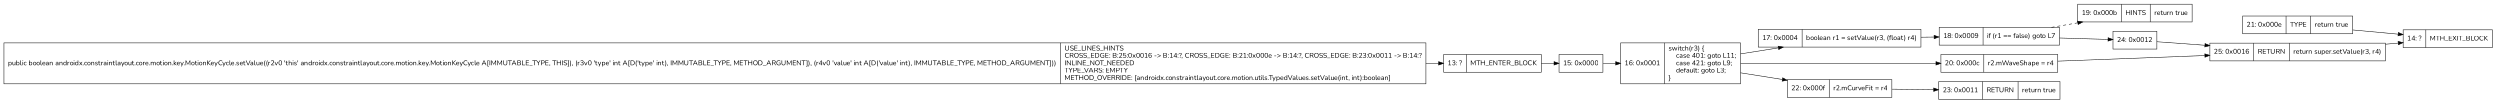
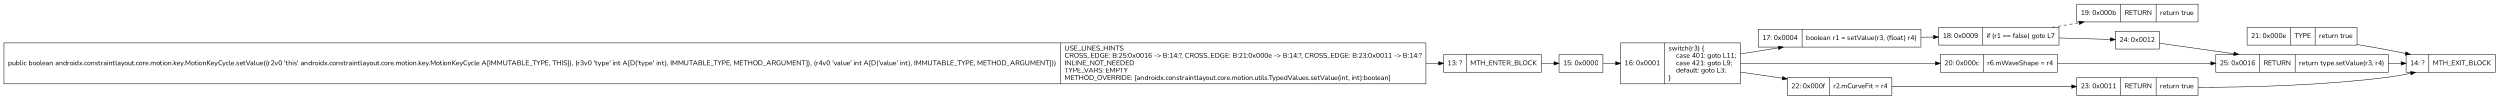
node "19: 0x000b": text "HINTS" -> "RETURN"
node "25: 0x0016": text "return super.setValue(r3, r4)" -> "return type.setValue(r3, r4)"
node "20: 0x000c": text "r2.mWaveShape = r4" -> "r6.mWaveShape = r4"
edge "23: 0x0011" -> "14: ?": added
